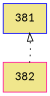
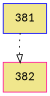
edge "382" -> "381": reversed
